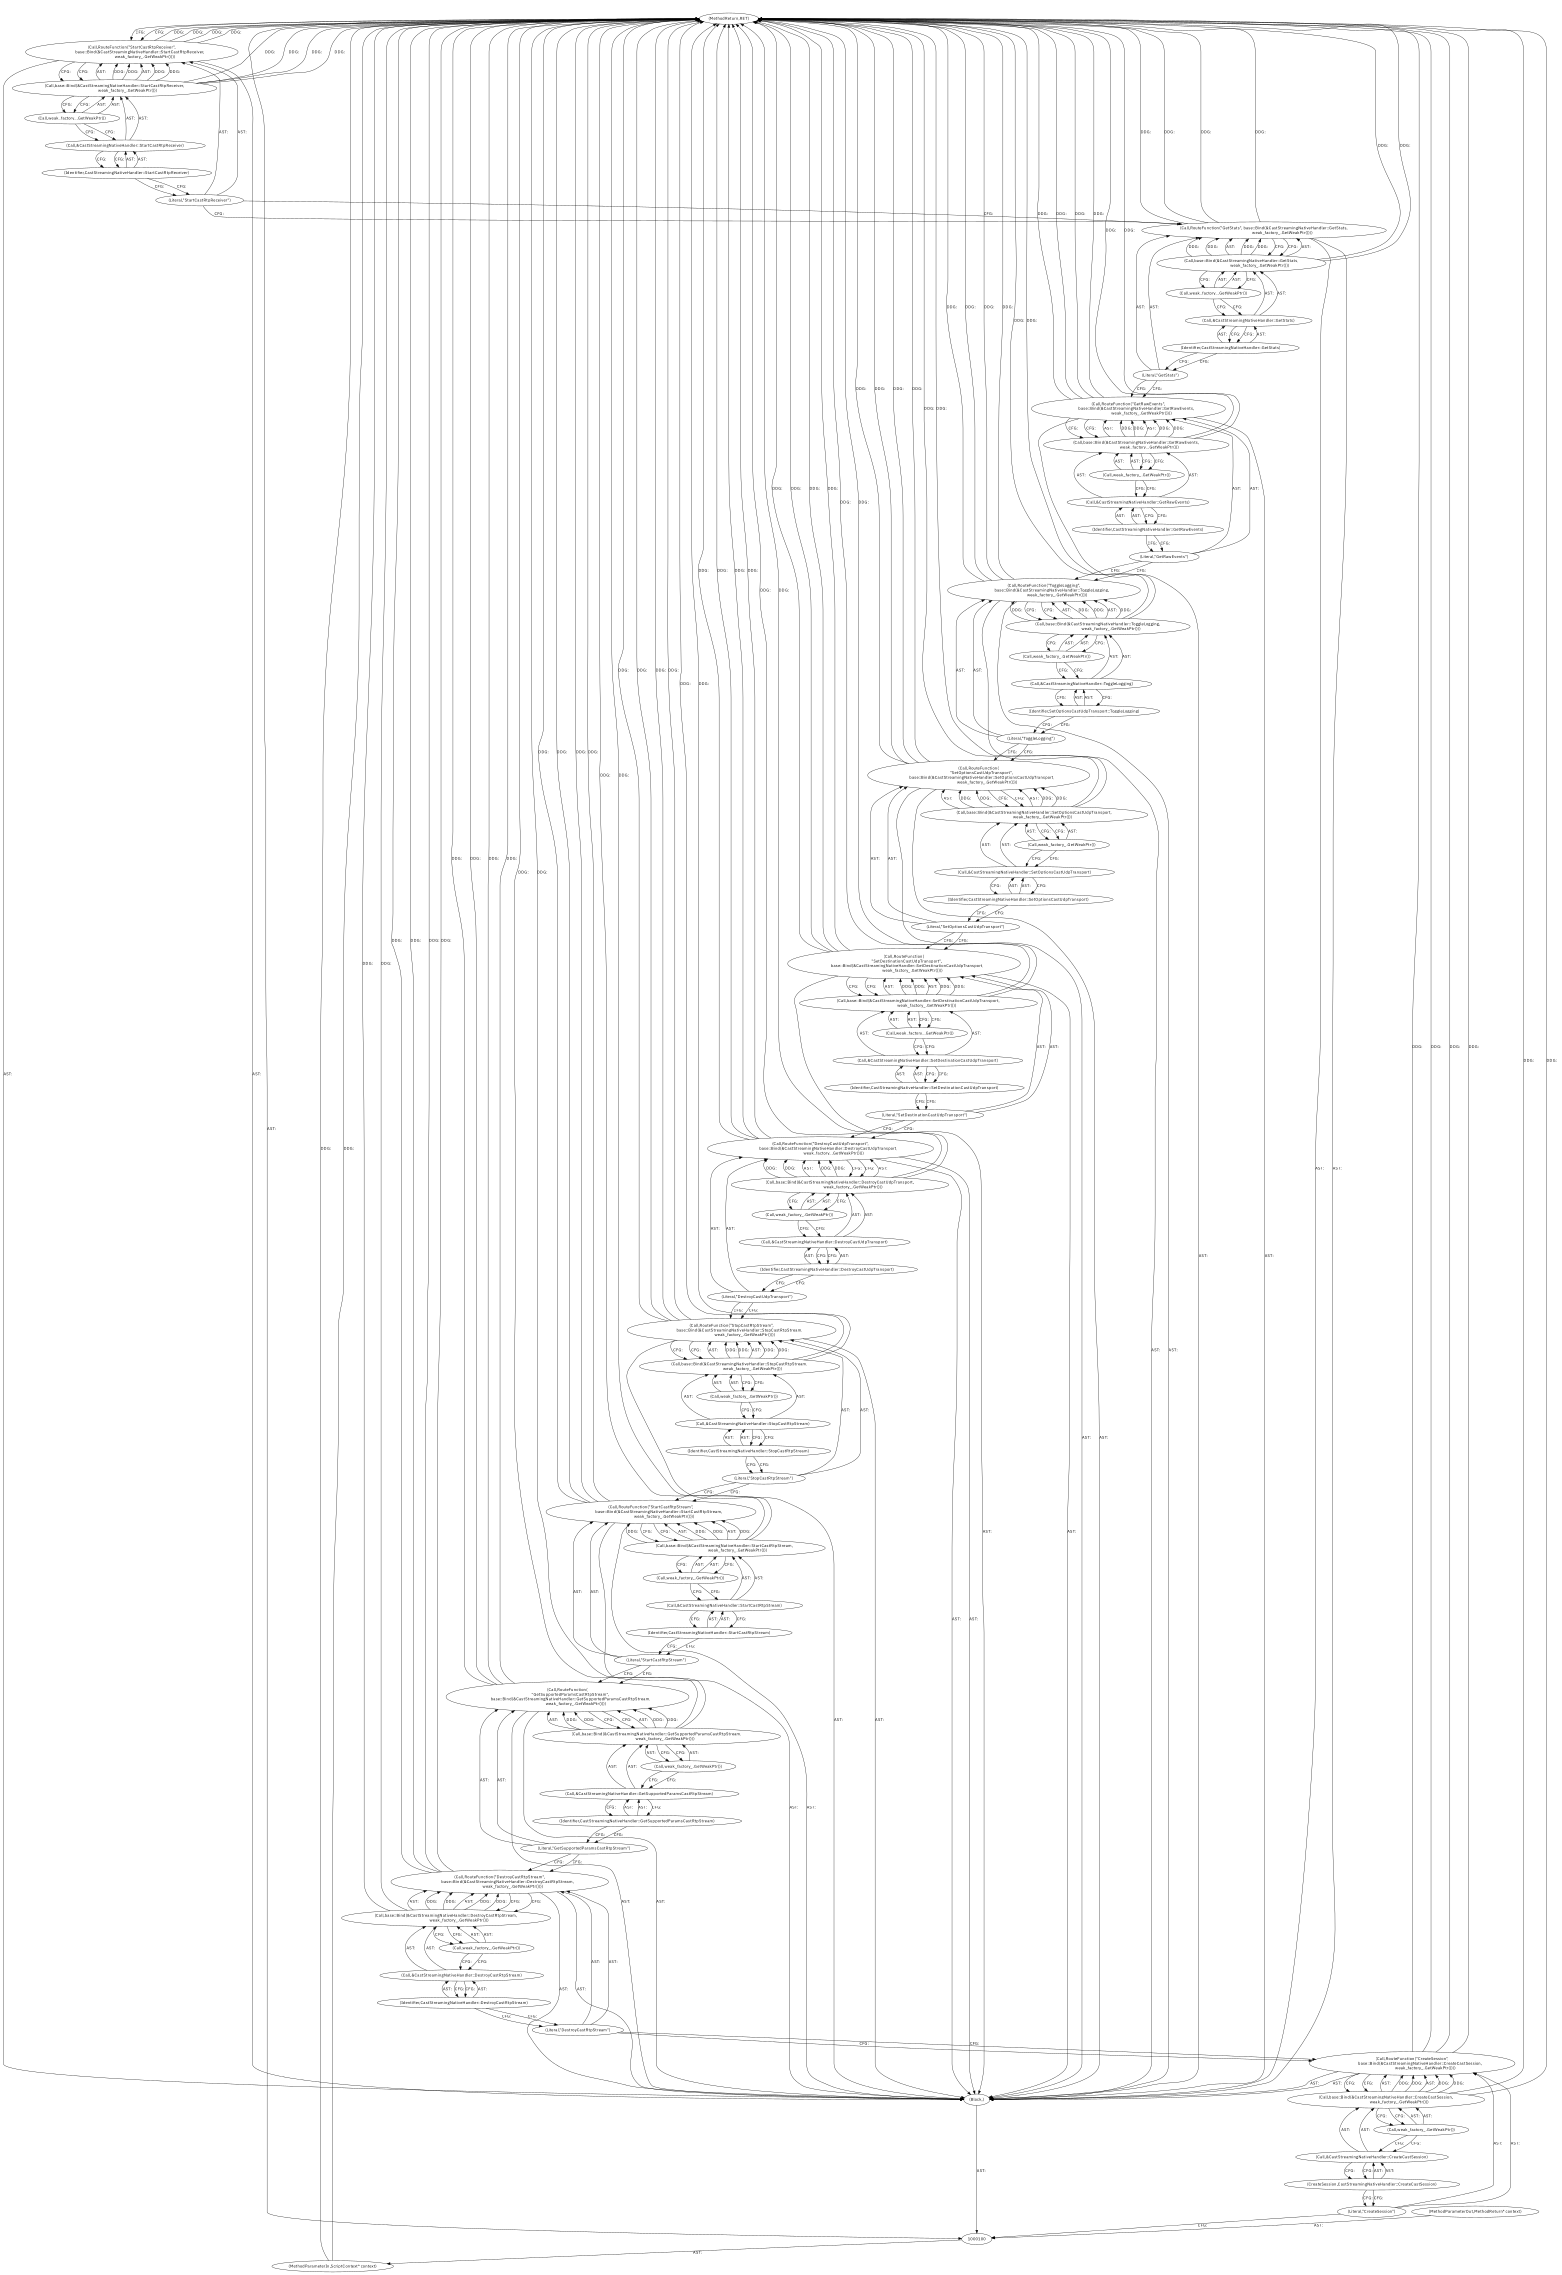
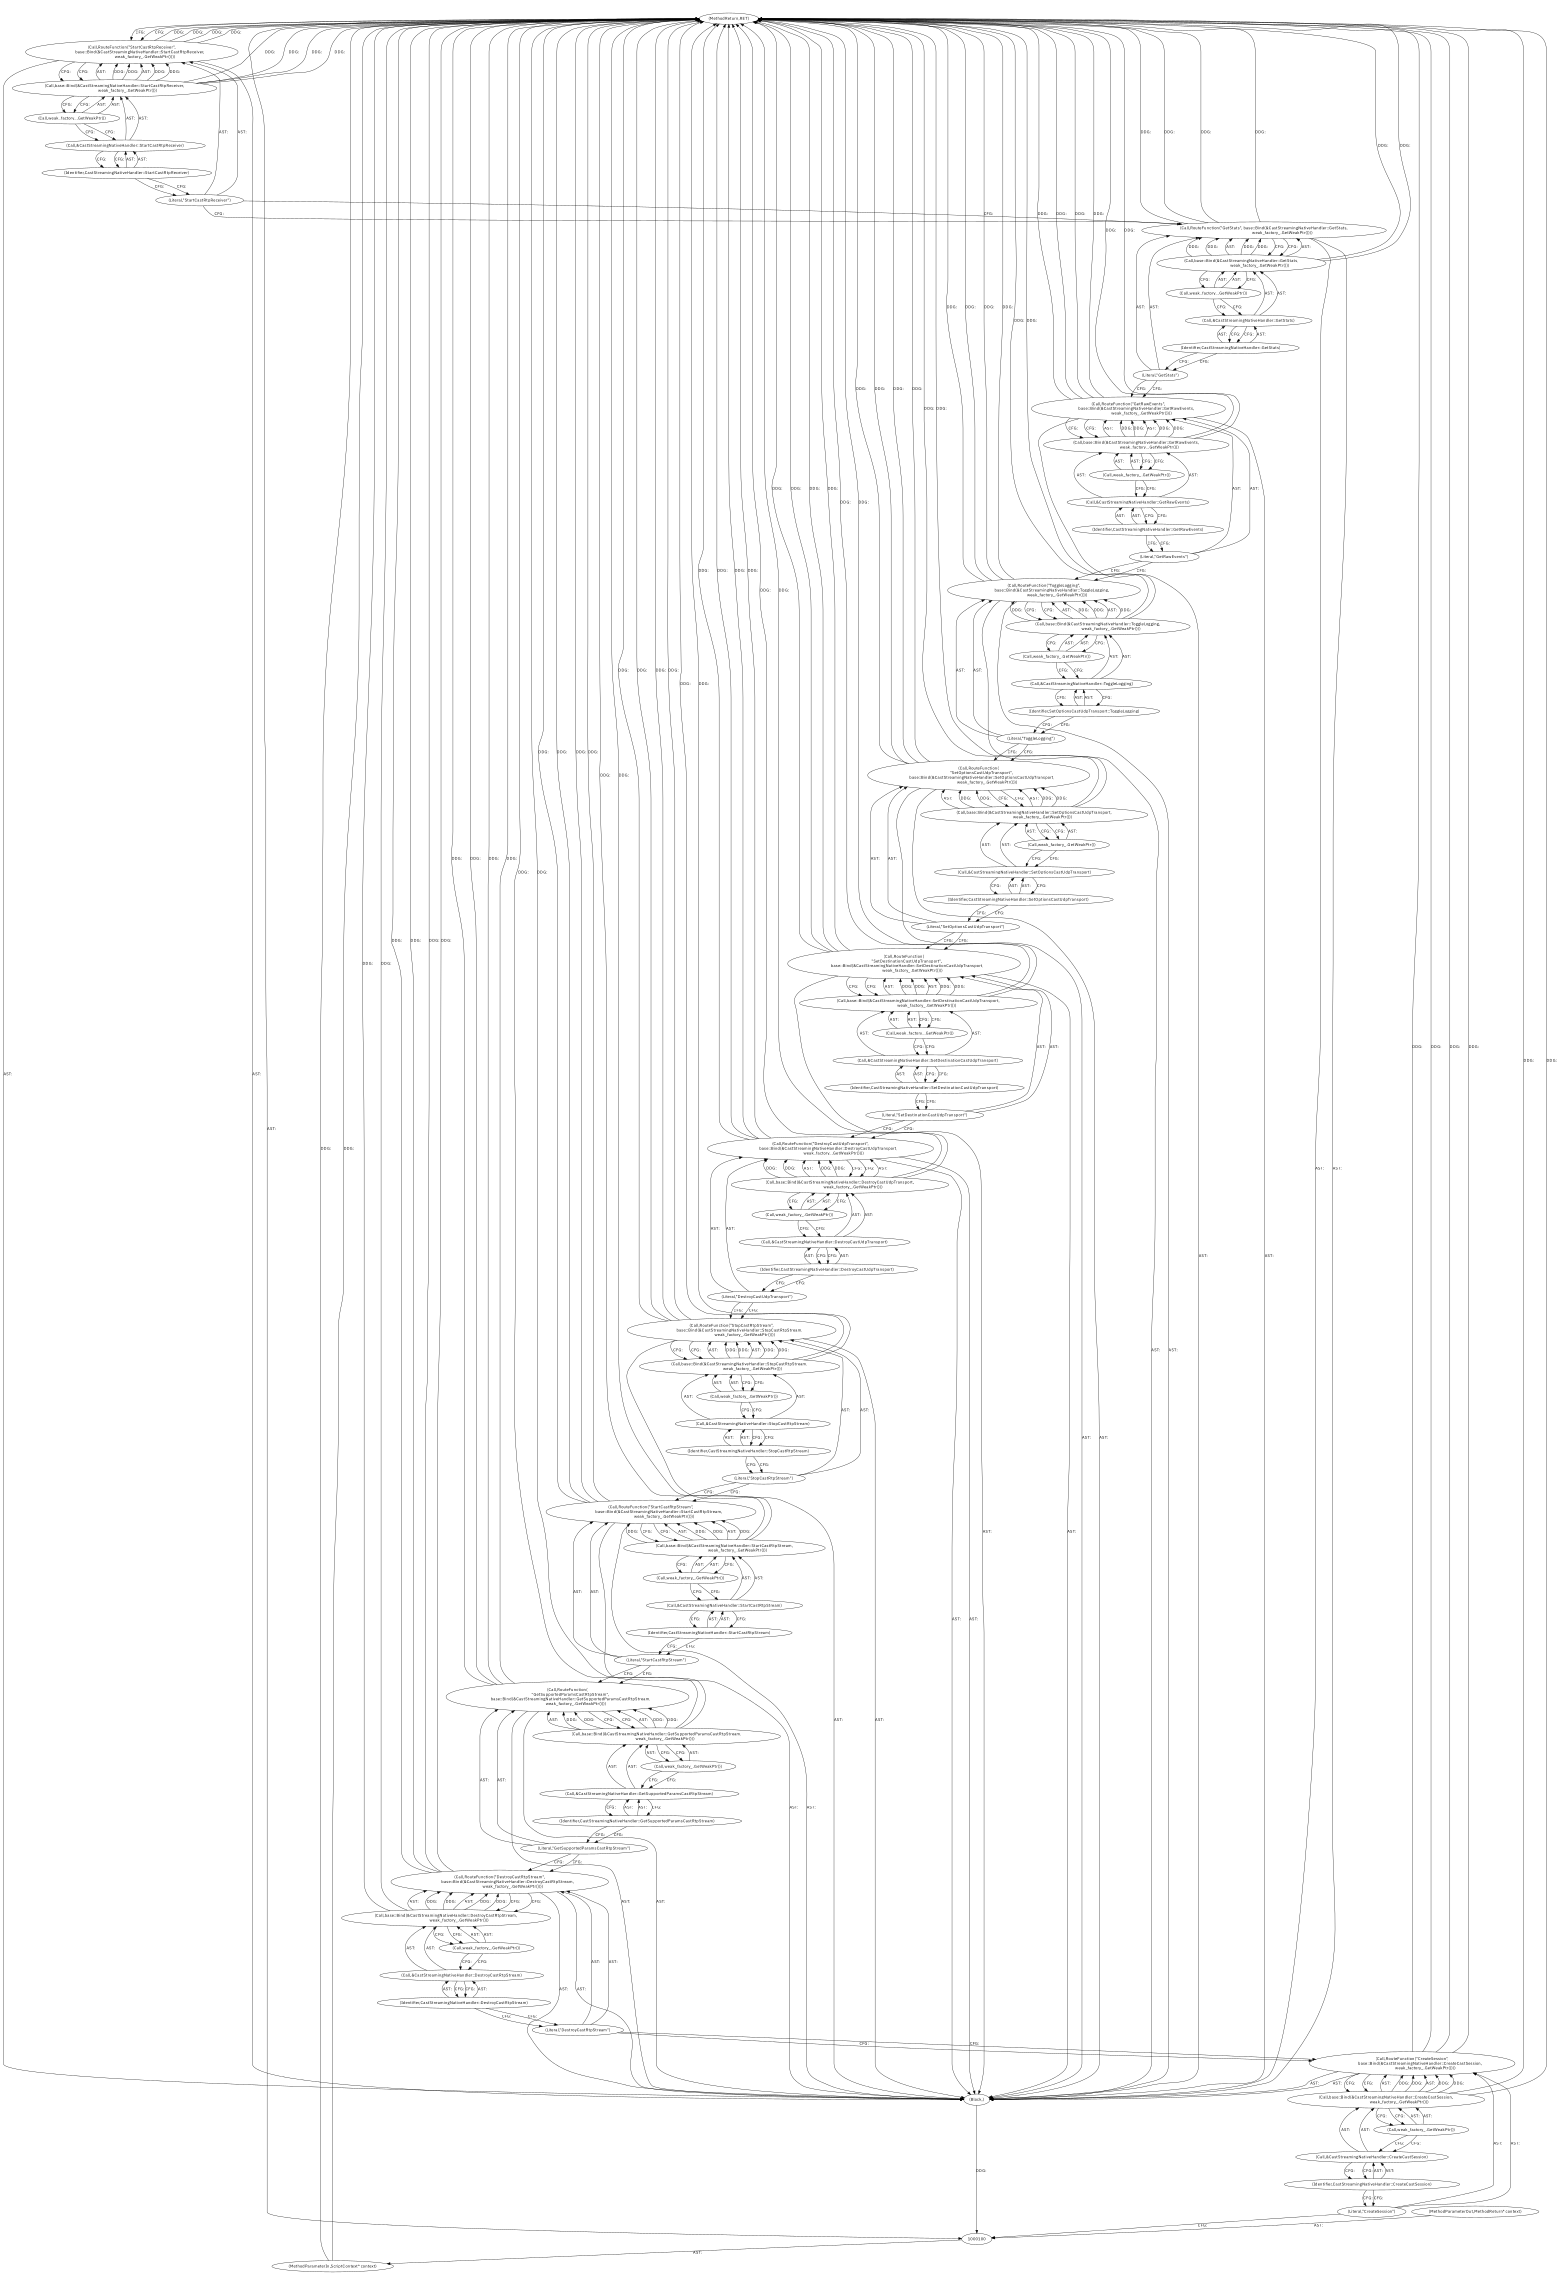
edge "(Block,)" -> "1000100": label "AST: " -> "DDG: "
node "(CreateSession,CastStreamingNativeHandler::CreateCastSession)": label "(CreateSession,CastStreamingNativeHandler::CreateCastSession)" -> "(Identifier,CastStreamingNativeHandler::CreateCastSession)"
